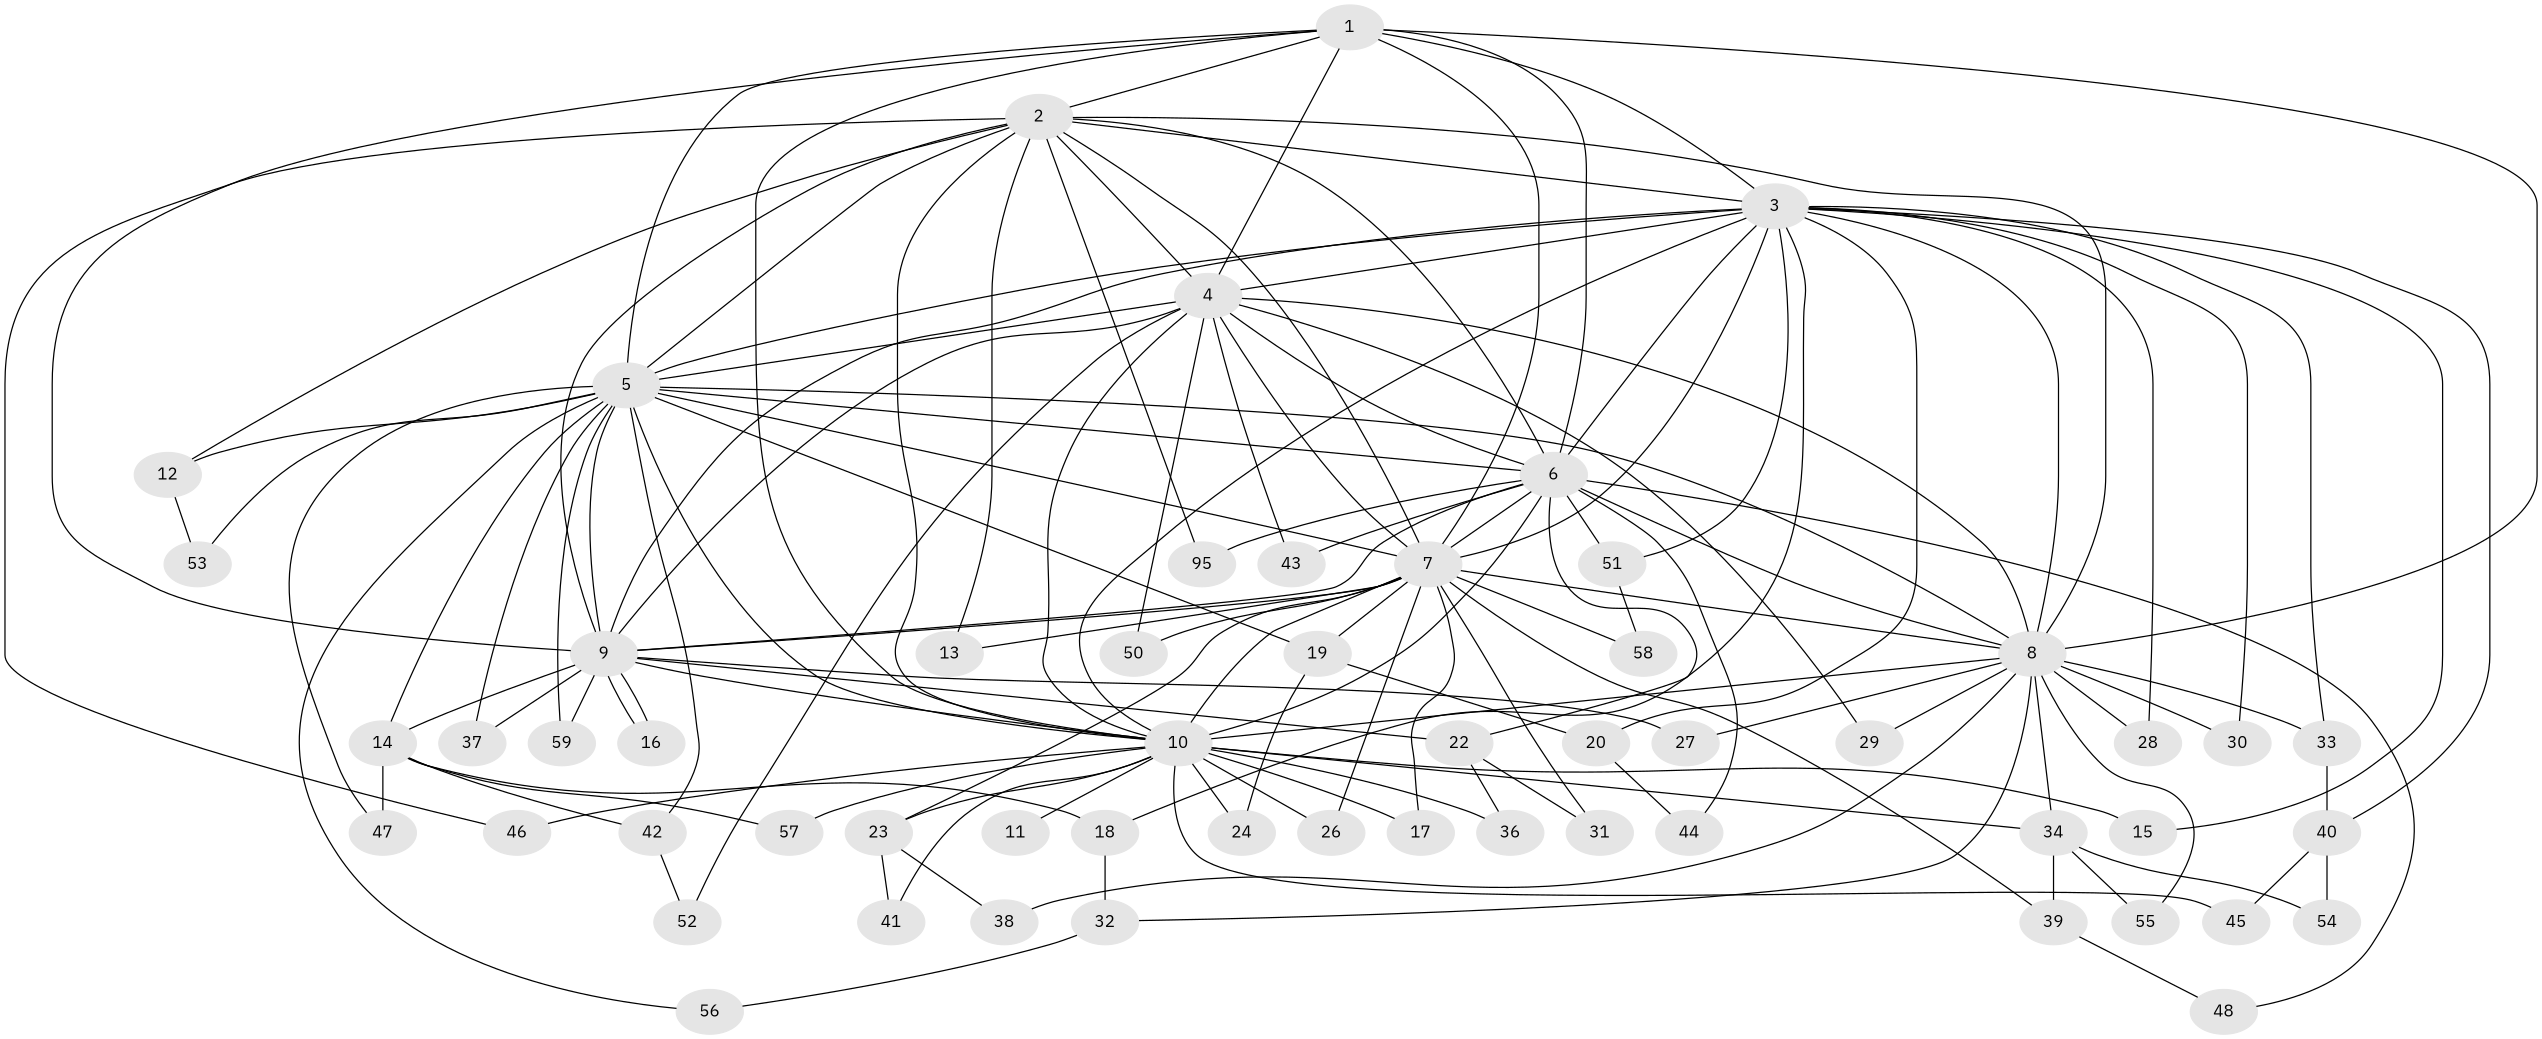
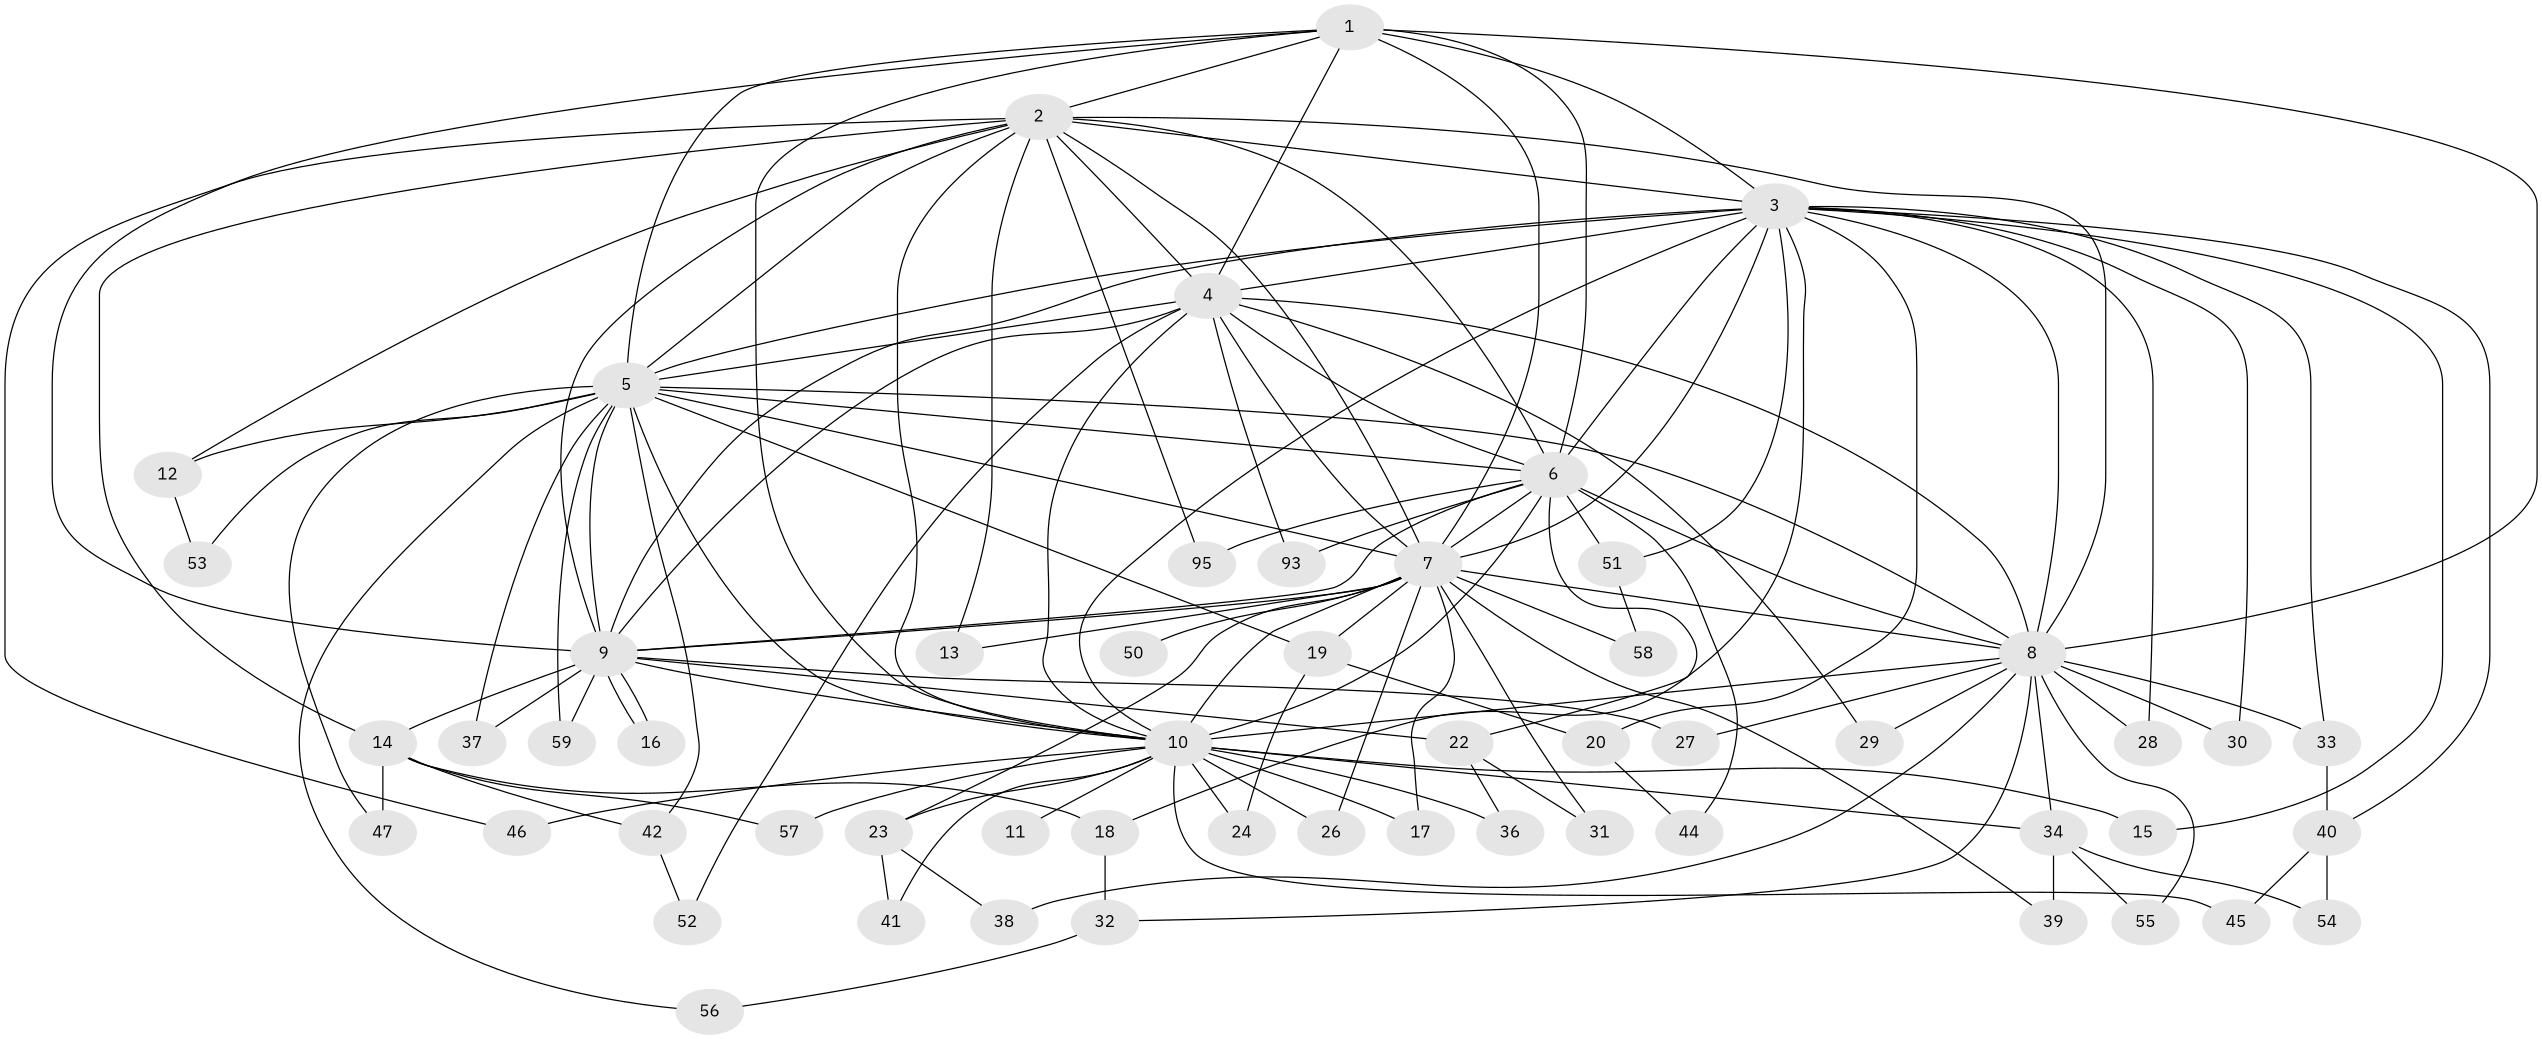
edge "4" -- "50": removed
edge "5" -- "14": now "2" -- "14"
node "43": label "43" -> "93"
node "48": removed
